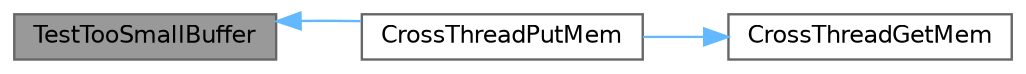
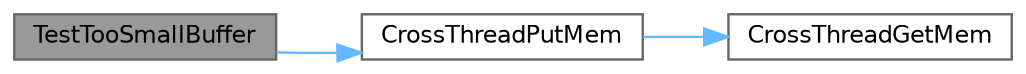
edge "CrossThreadPutMem" -> "TestTooSmallBuffer": reversed
